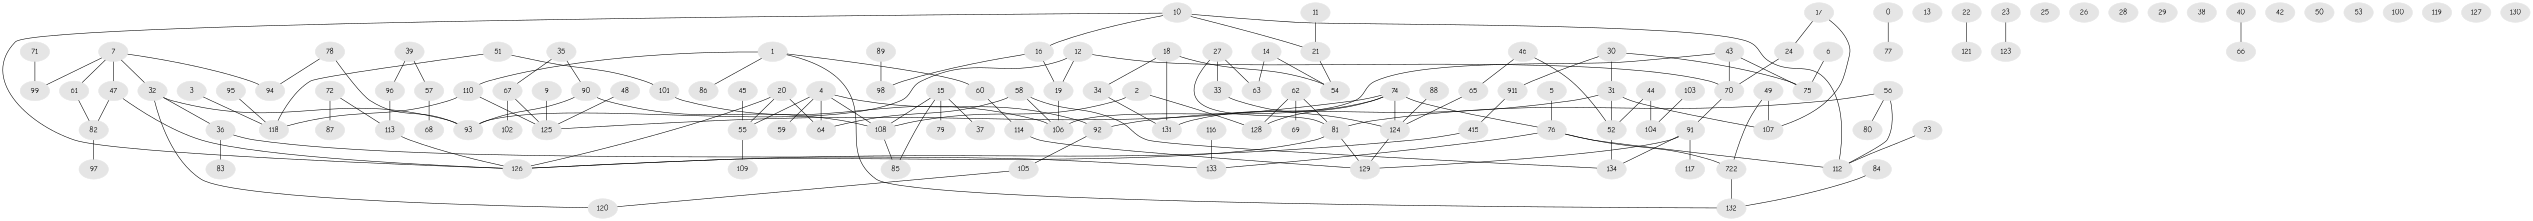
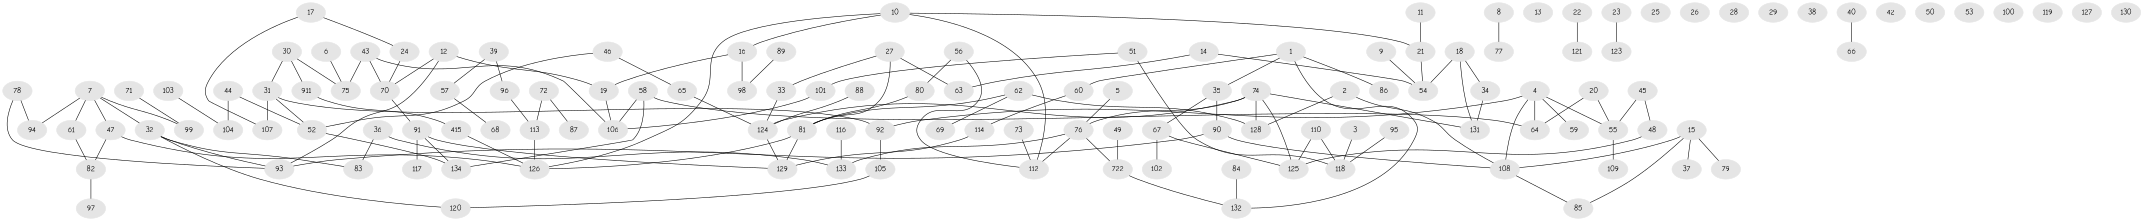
node "0": label "0" -> "8"
edge "1" -- "110": now "1" -- "35"
edge "56" -- "81": now "80" -- "81"
edge "32" -- "36": now "32" -- "83"
edge "9" -- "125": now "9" -- "54"
edge "45" -- "48": added
edge "49" -- "107": removed
edge "20" -- "126": removed
